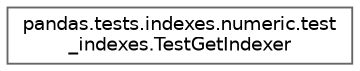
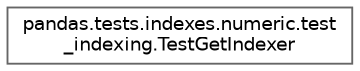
node "pandas.tests.indexes.numeric.test _indexes.TestGetIndexer": label "pandas.tests.indexes.numeric.test _indexes.TestGetIndexer" -> "pandas.tests.indexes.numeric.test _indexing.TestGetIndexer"
